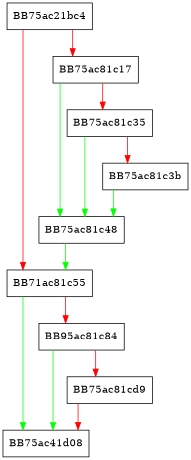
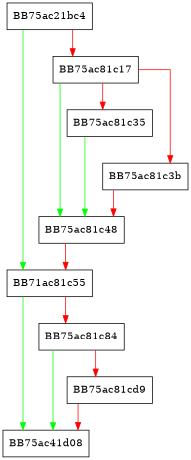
edge "BB75ac21bc4" -> "BB71ac81c55": color red -> green
edge "BB75ac81c35" -> "BB75ac81c3b": now "BB75ac81c17" -> "BB75ac81c3b"
edge "BB75ac81c3b" -> "BB75ac81c48": color green -> red
edge "BB75ac81c48" -> "BB71ac81c55": color green -> red
node "BB95ac81c84": label "BB95ac81c84" -> "BB75ac81c84"
